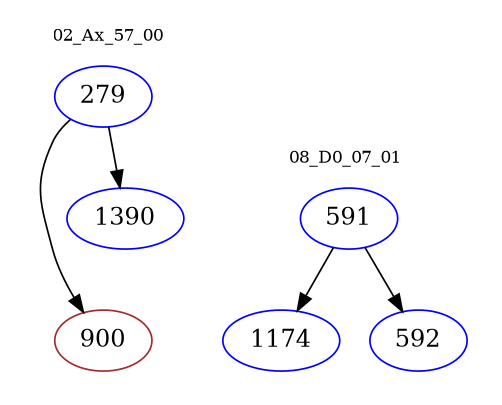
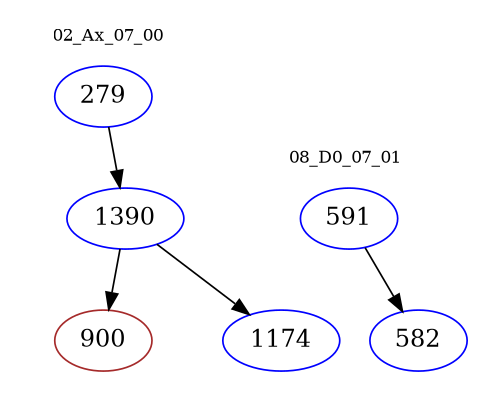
cluster "02_Ax_57_00": label "02_Ax_57_00" -> "02_Ax_07_00"
edge "279" -> "900": now "1390" -> "900"
edge "591" -> "1174": now "1390" -> "1174"
node "592": label "592" -> "582"
